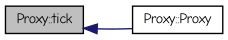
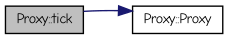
edge "Proxy::Proxy" -> "Proxy::tick": reversed
